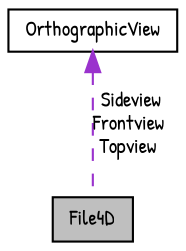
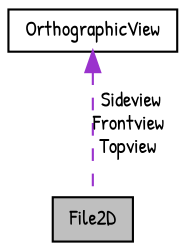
node "File4D": label "File4D" -> "File2D"
